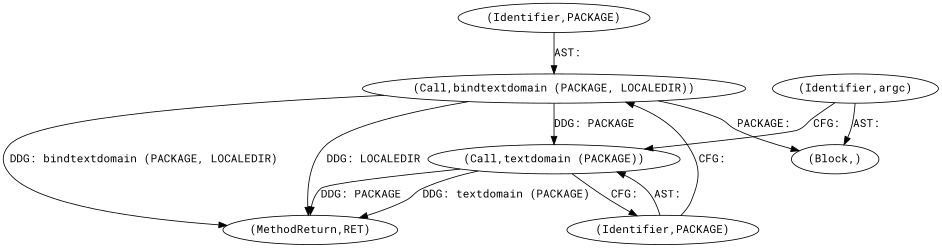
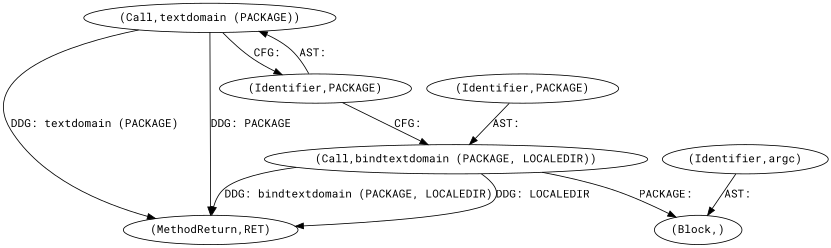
edge "(Call,bindtextdomain (PACKAGE, LOCALEDIR))" -> "(Call,textdomain (PACKAGE))": removed, label "DDG: PACKAGE"
edge "(Identifier,argc)" -> "(Call,textdomain (PACKAGE))": removed, label "CFG:"
